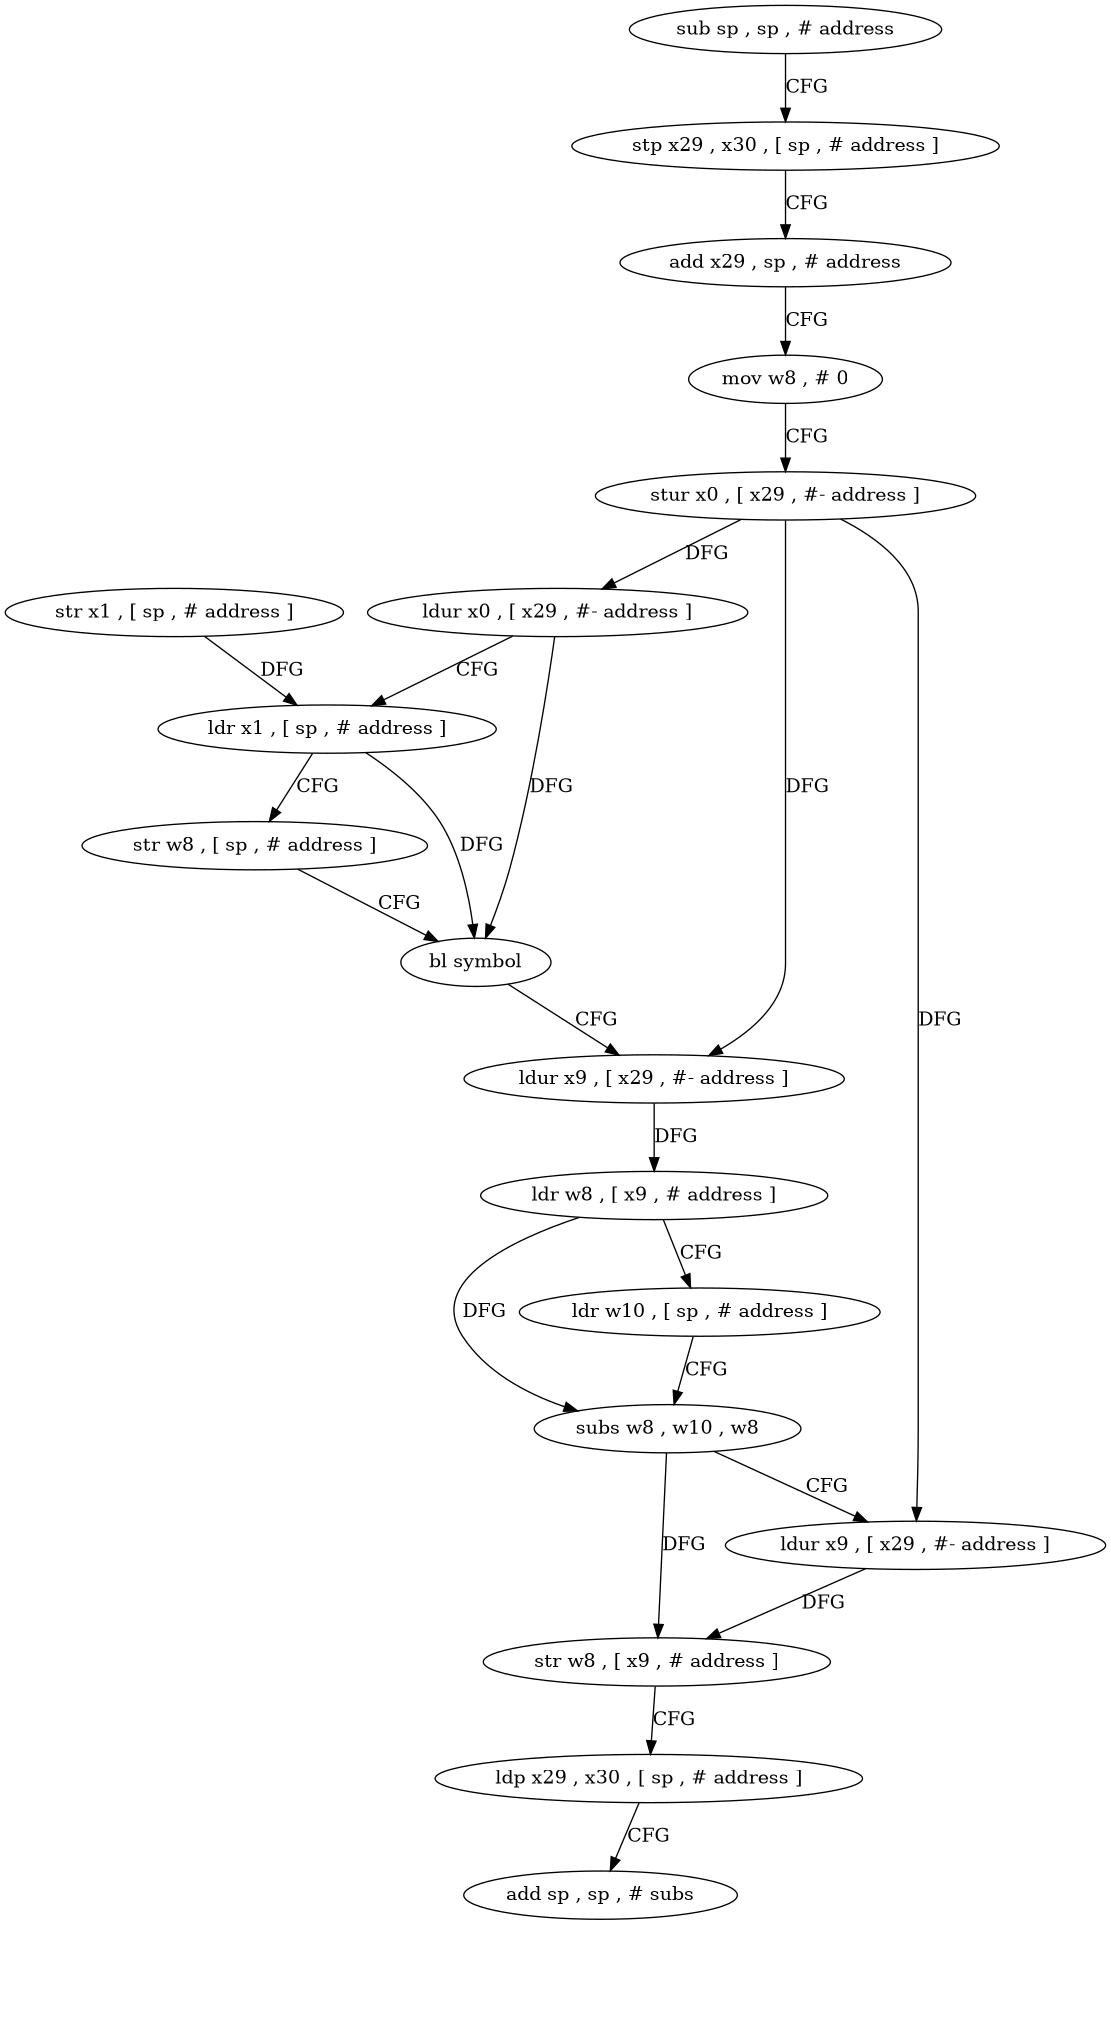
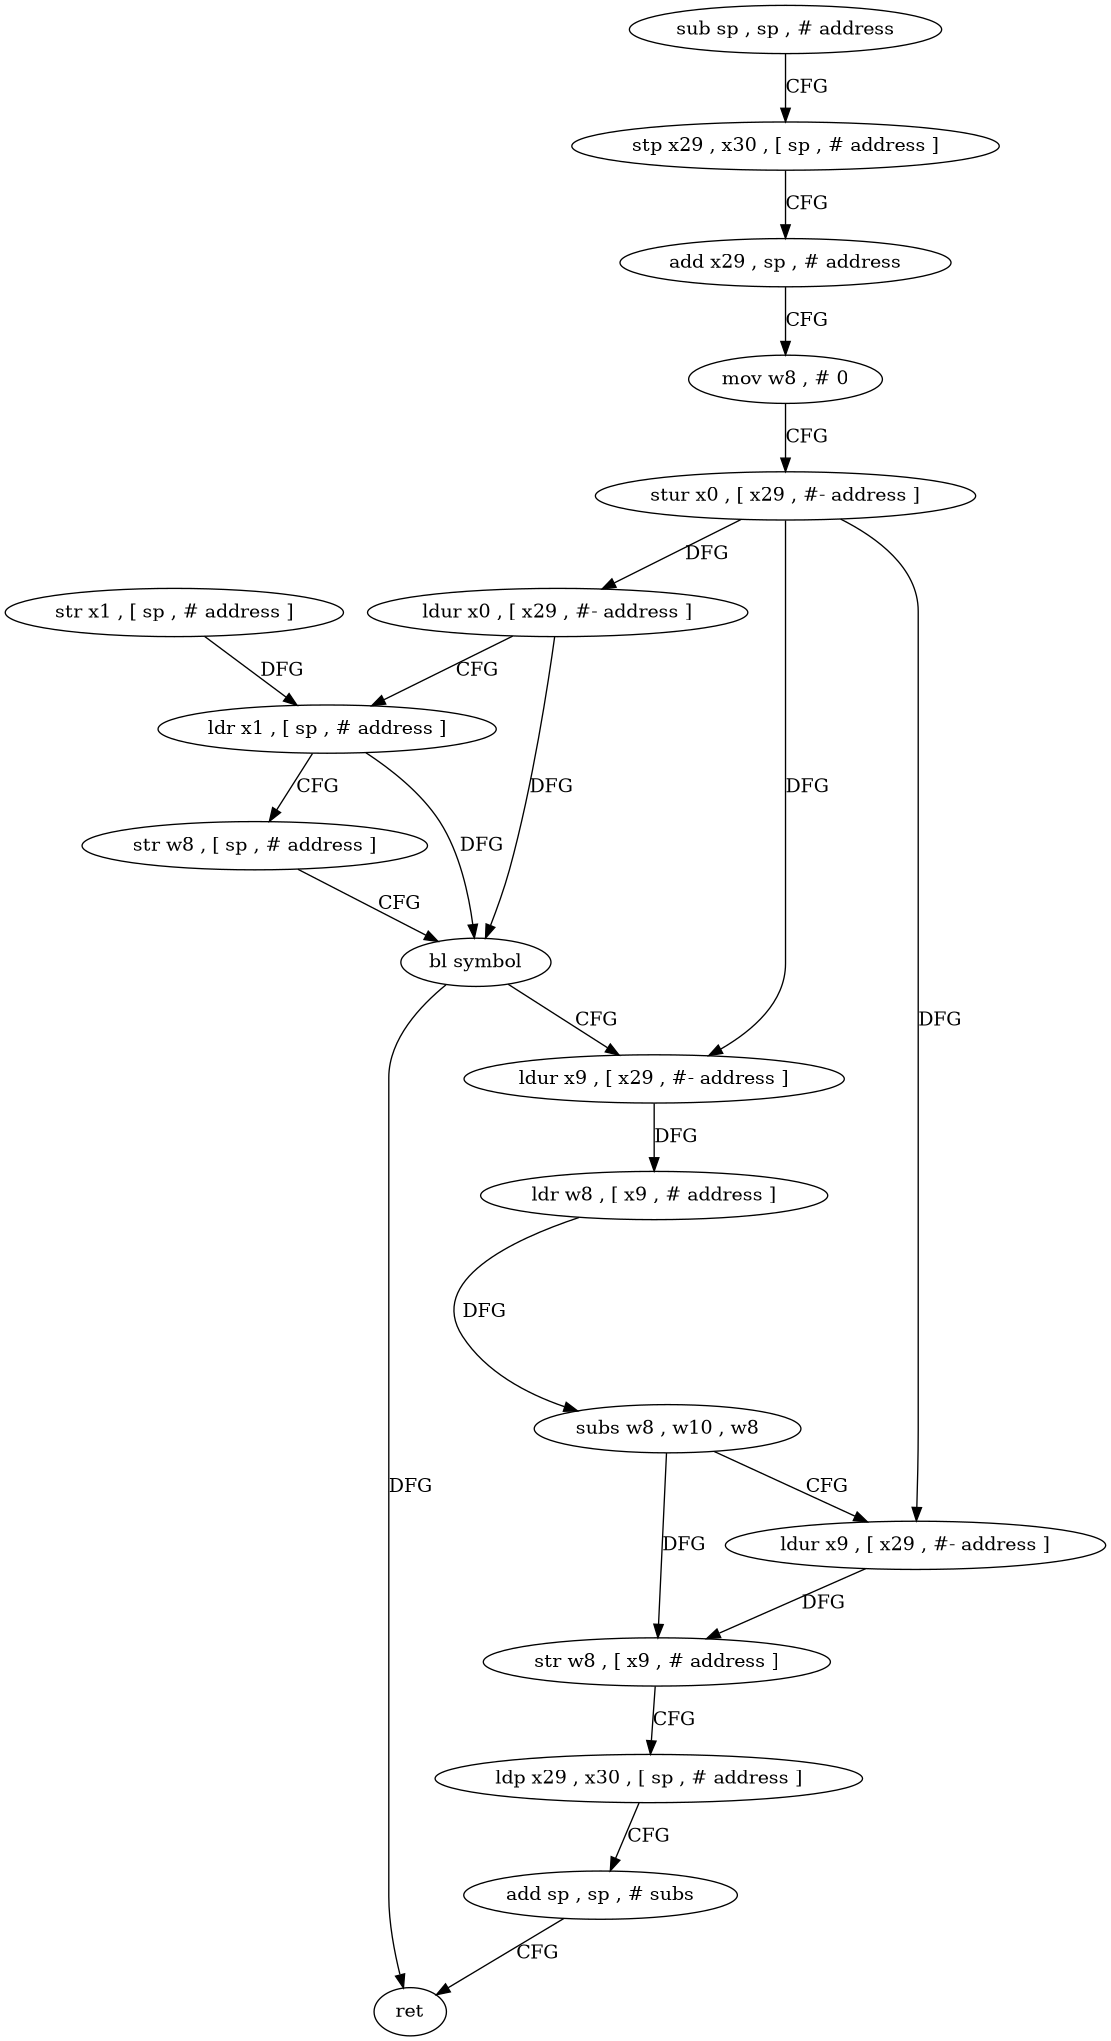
node "ldr w10 , [ sp , # address ]": removed
node "ret": added
